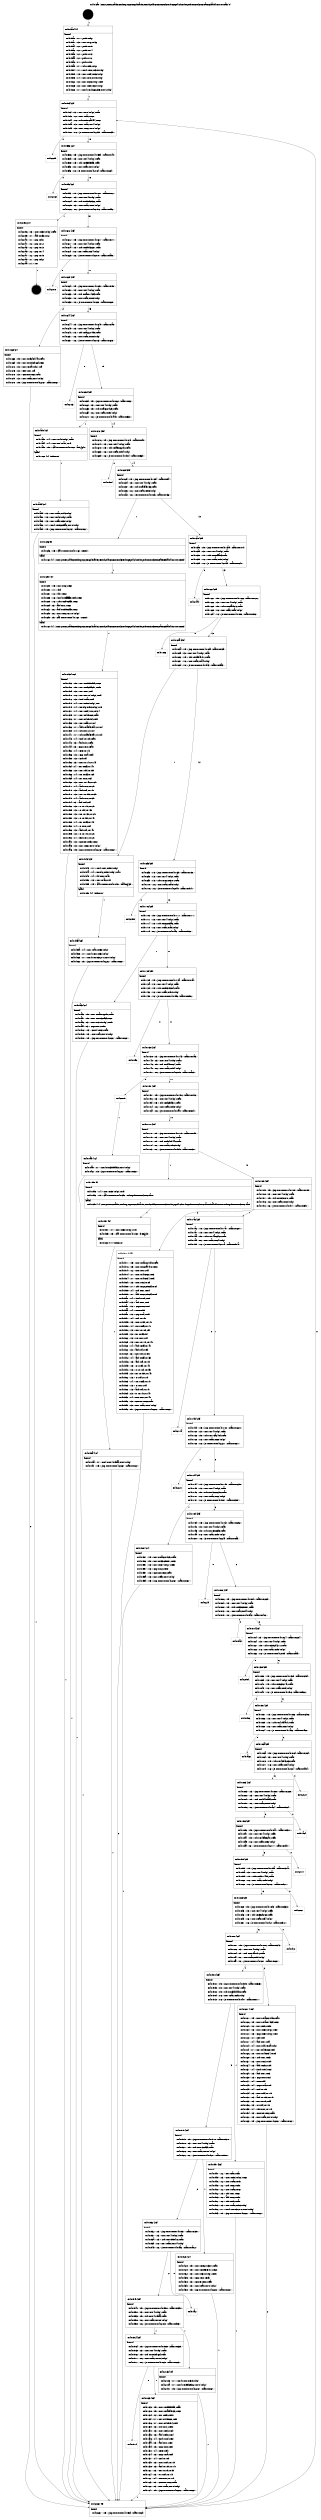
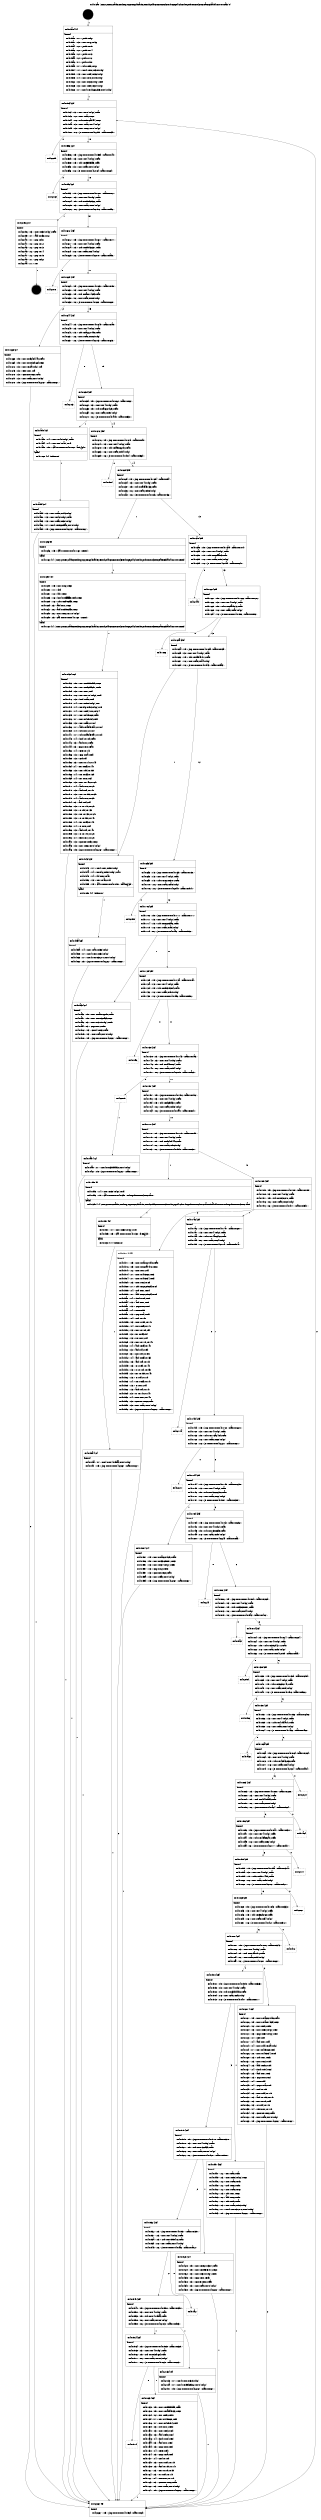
edge "0x4019a2" -> "0x401806 [25]": reversed
